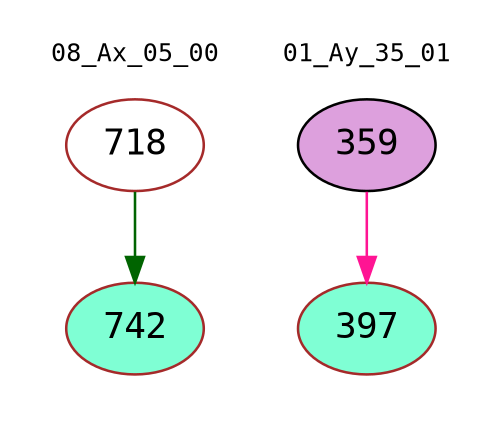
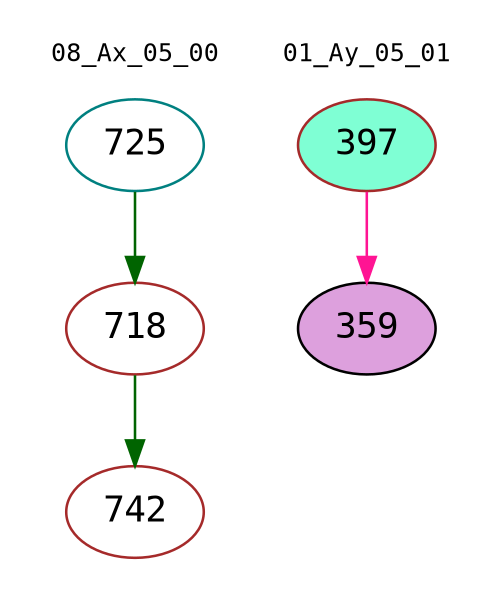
cluster "01_Ay_35_01": label "01_Ay_35_01" -> "01_Ay_05_01"
node "725": added
edge "359" -> "397": reversed
node "742": fillcolor aquamarine -> white
